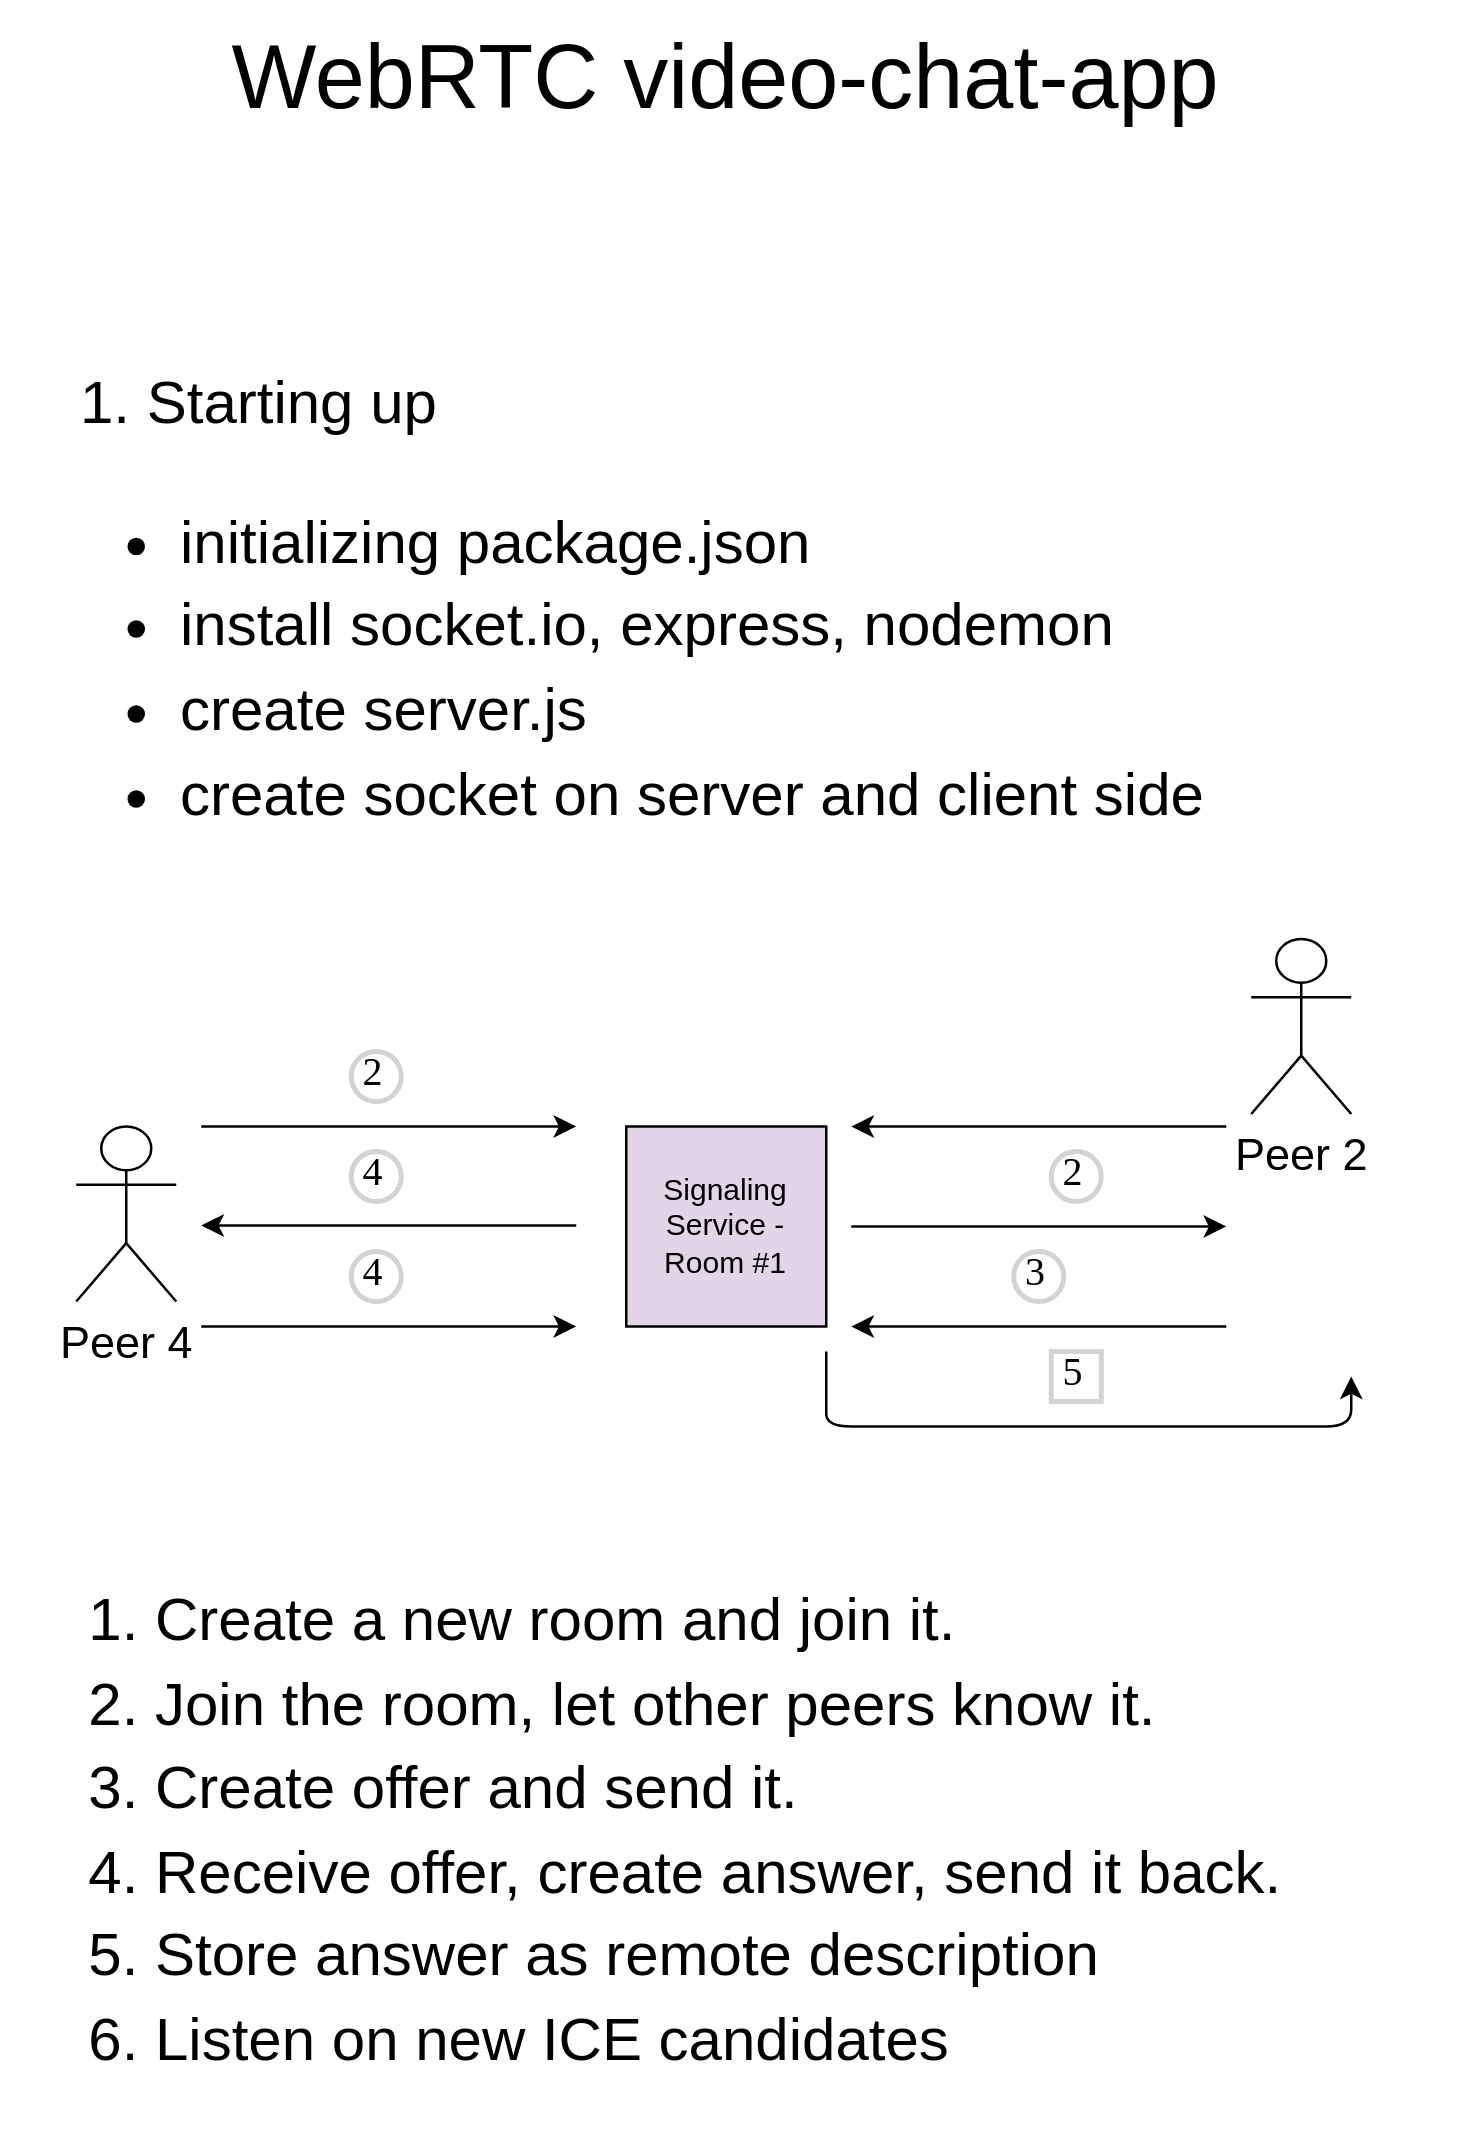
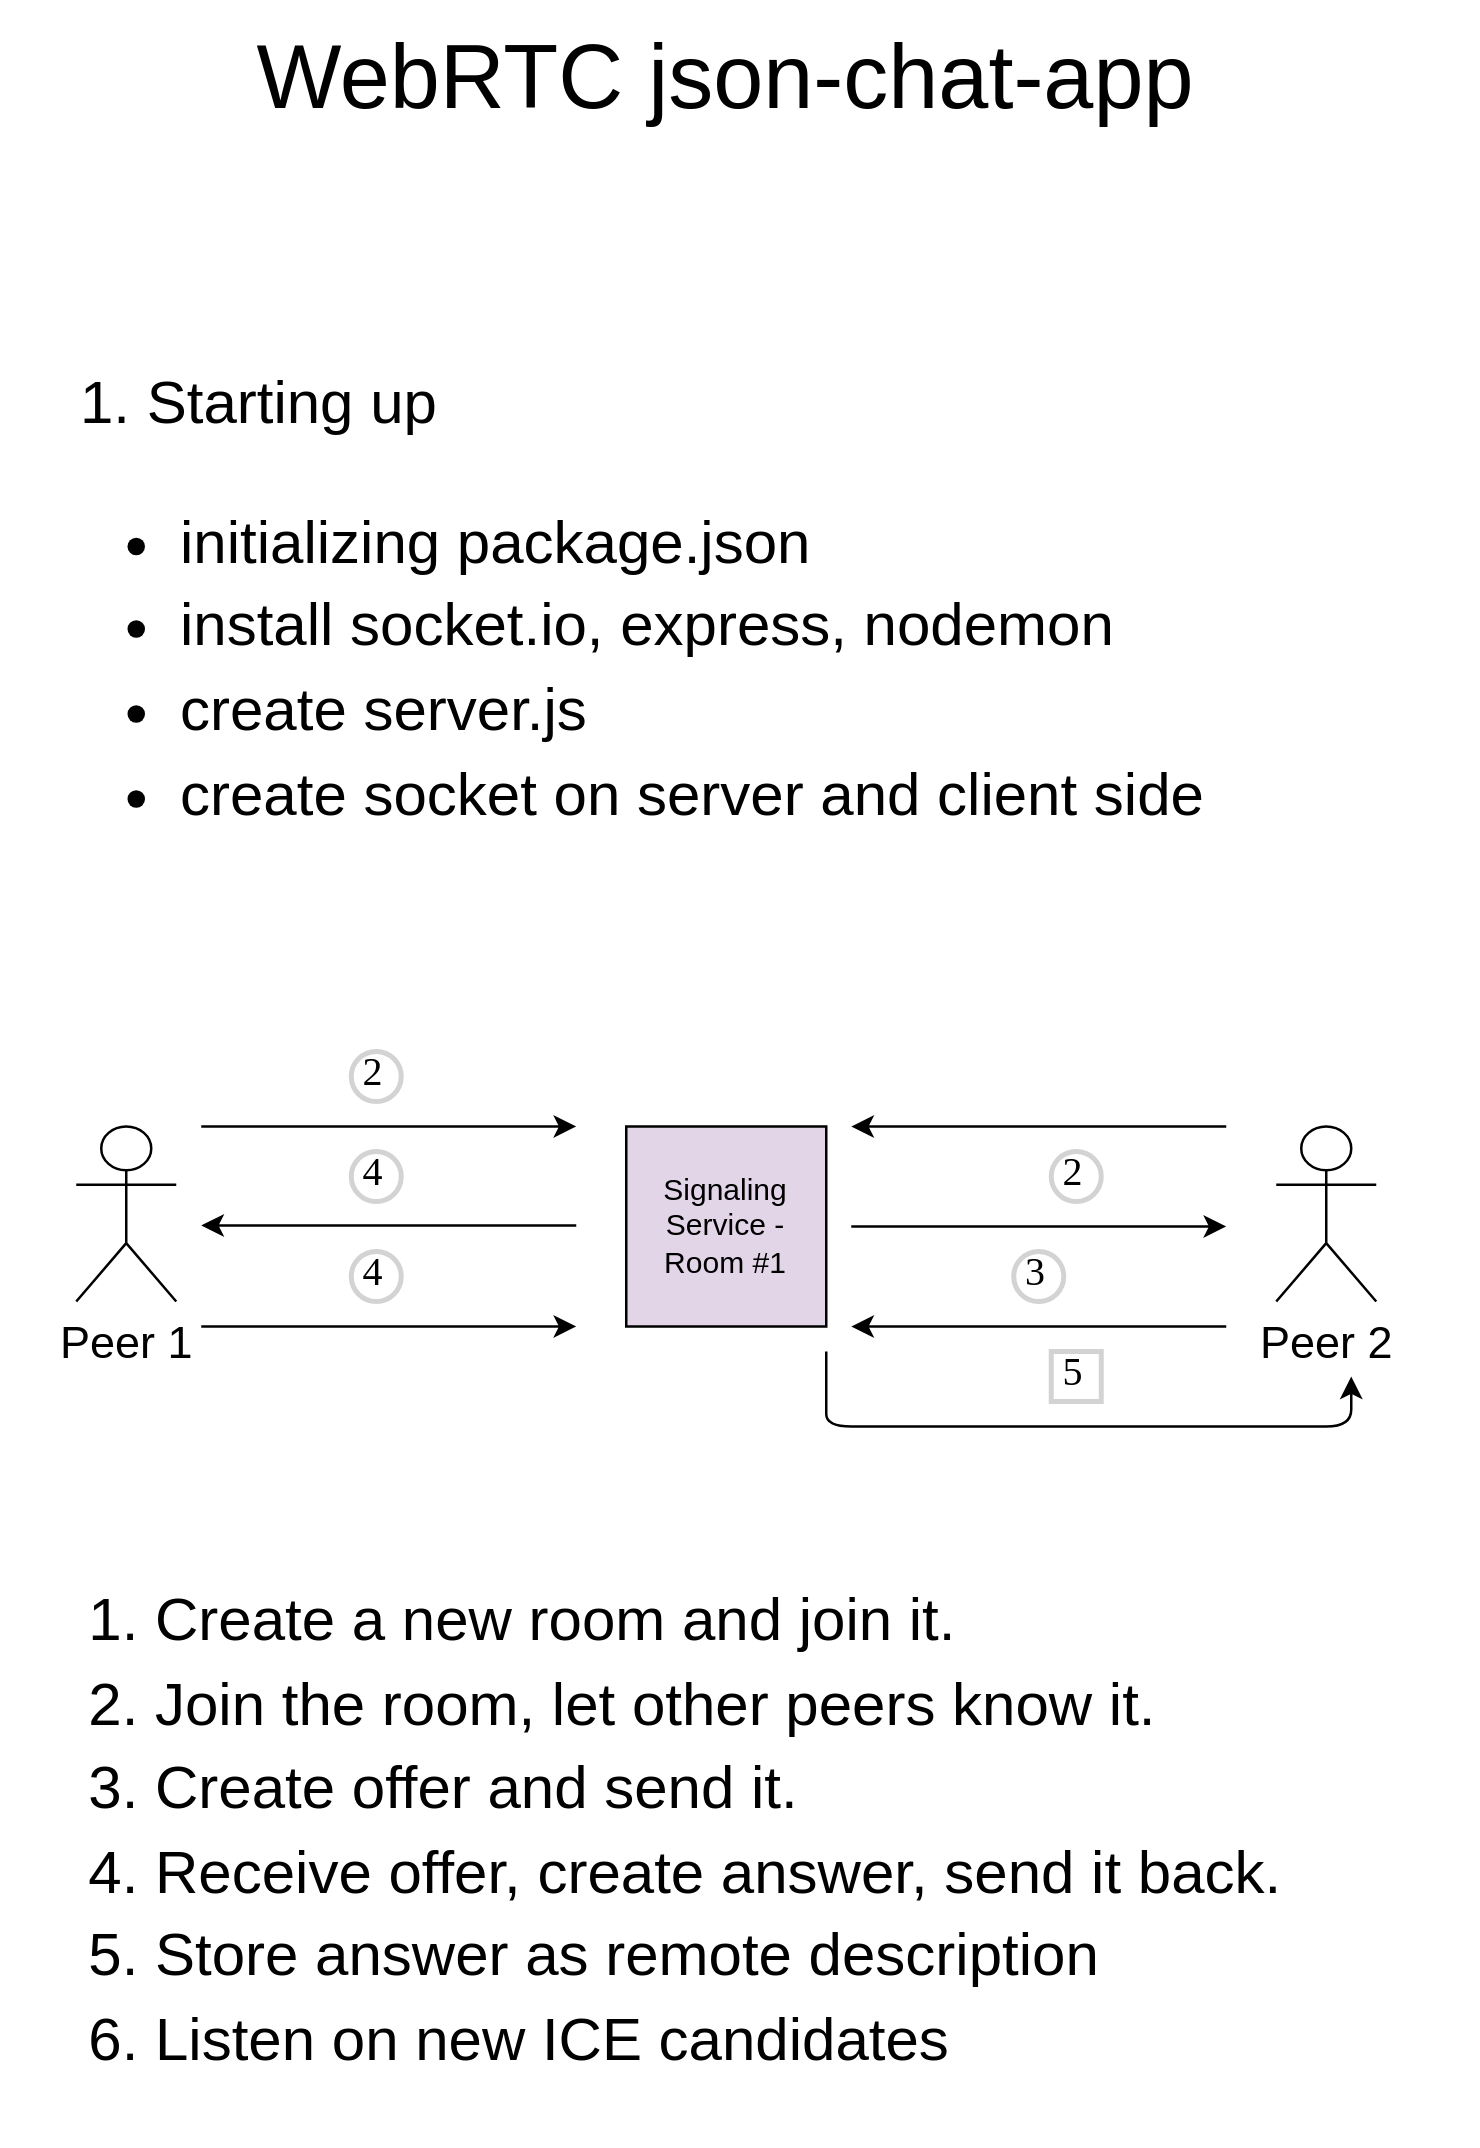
node "WebRTC video-chat-app": label "WebRTC video-chat-app" -> "WebRTC json-chat-app"
node "Peer 2": moved (1301, 1026) -> (1326, 1214)
node "Peer 4": label "Peer 4" -> "Peer 1"
